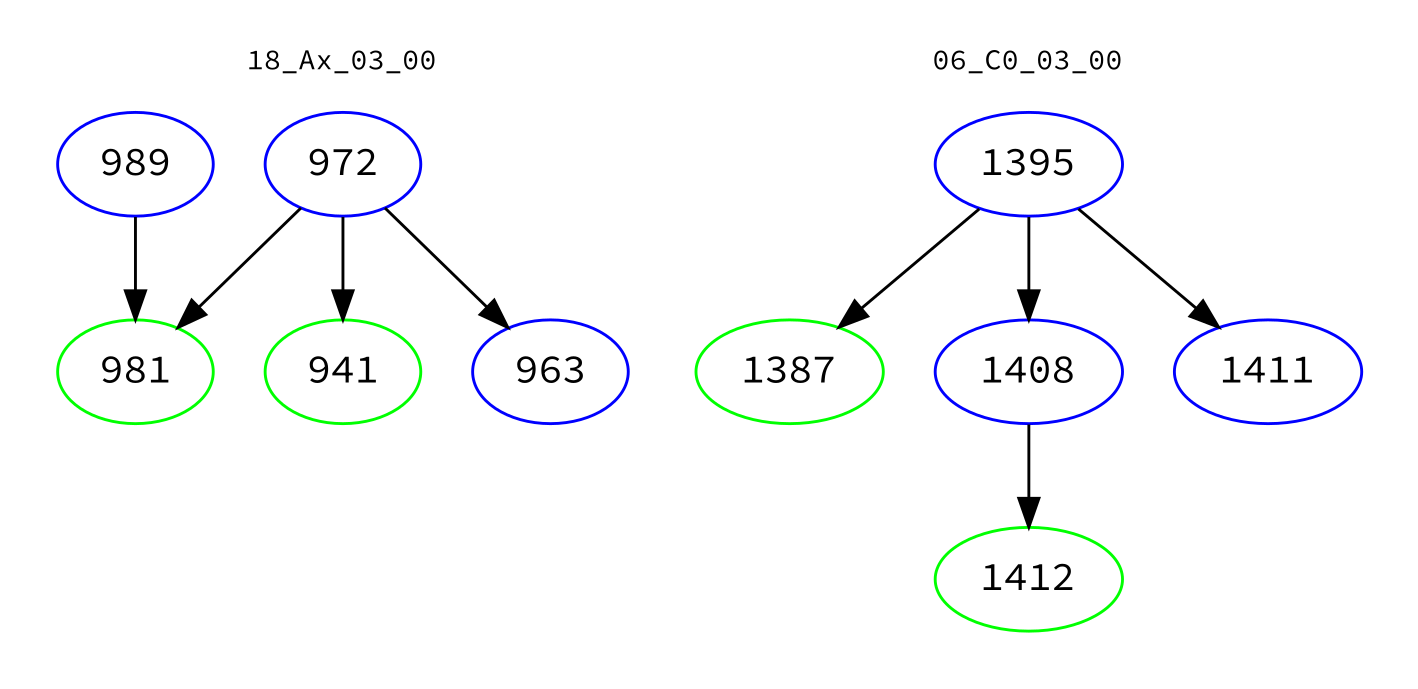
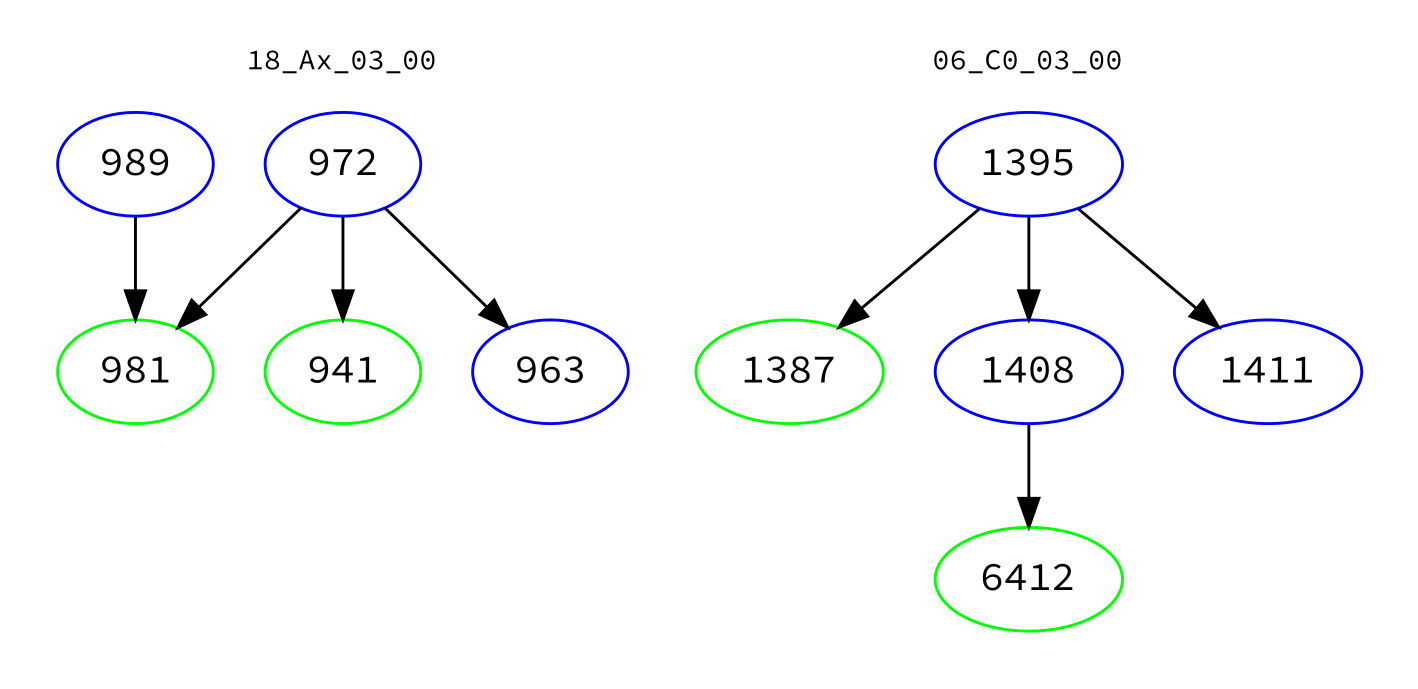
node "1412": label "1412" -> "6412"
